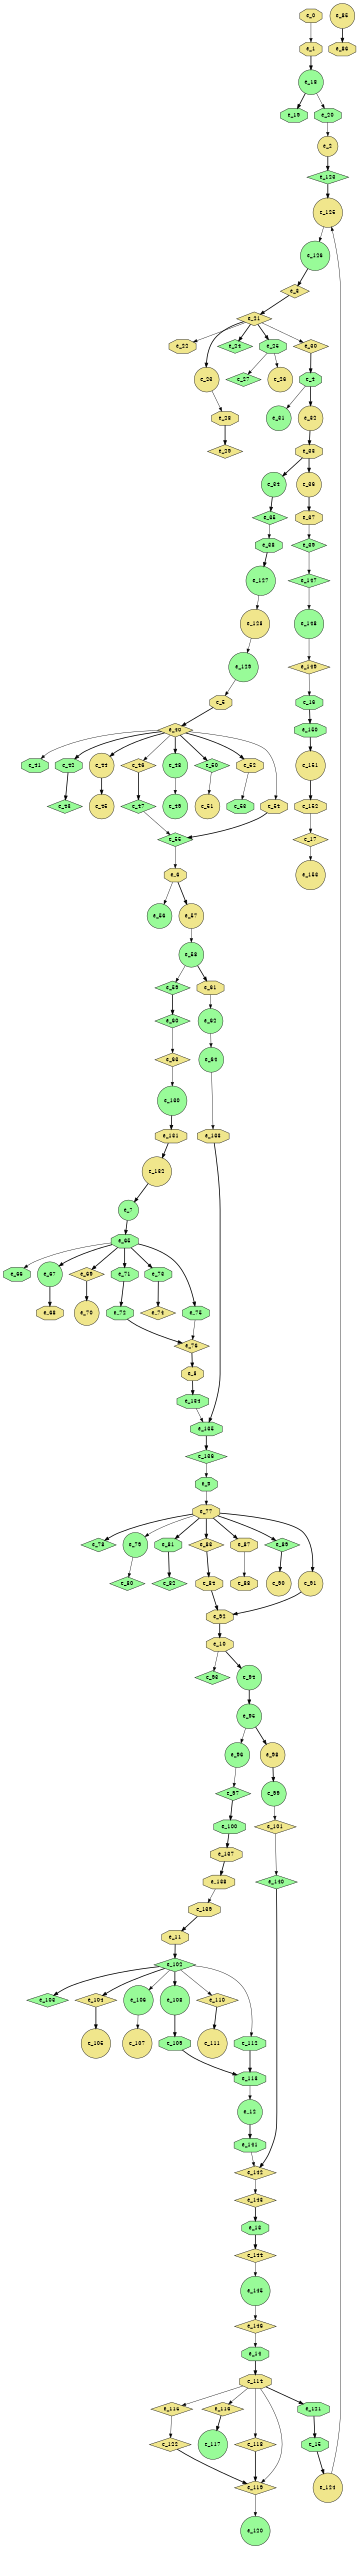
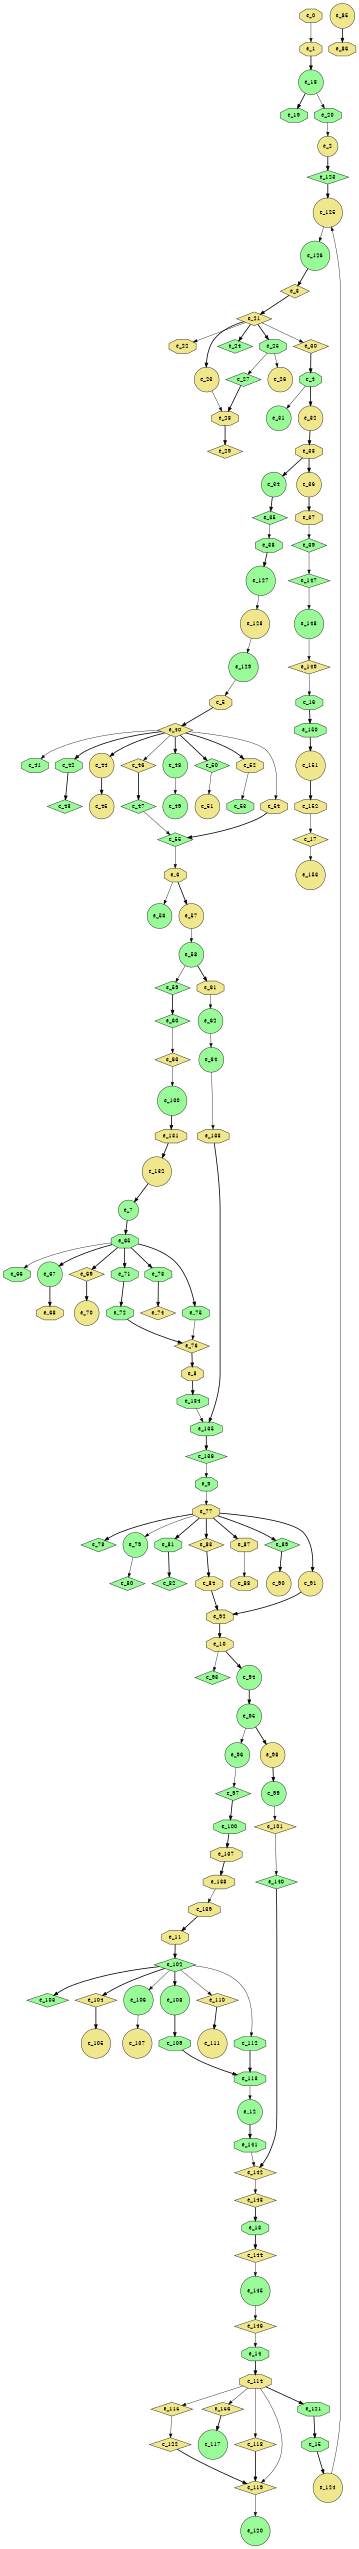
edge "e_27" -> "e_28": added
node "e_116": label "e_116" -> "e_156"
